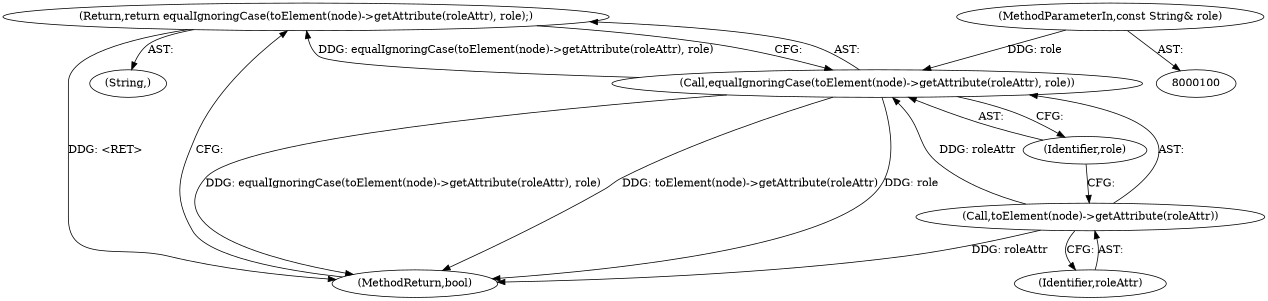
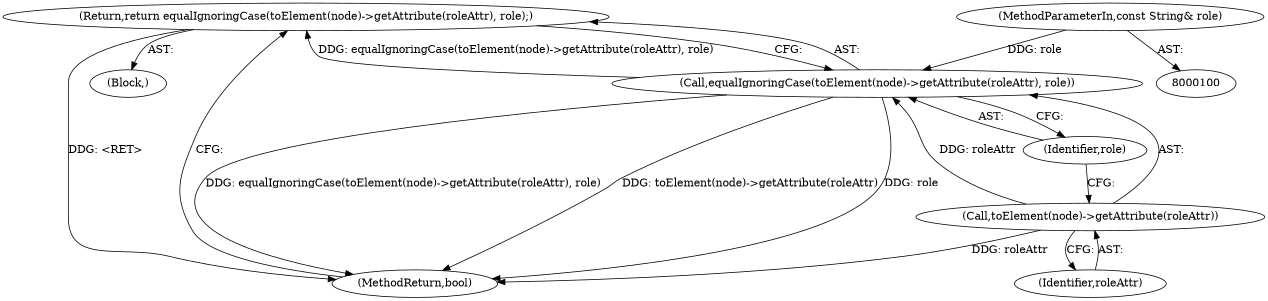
node "(String,)": label "(String,)" -> "(Block,)"
